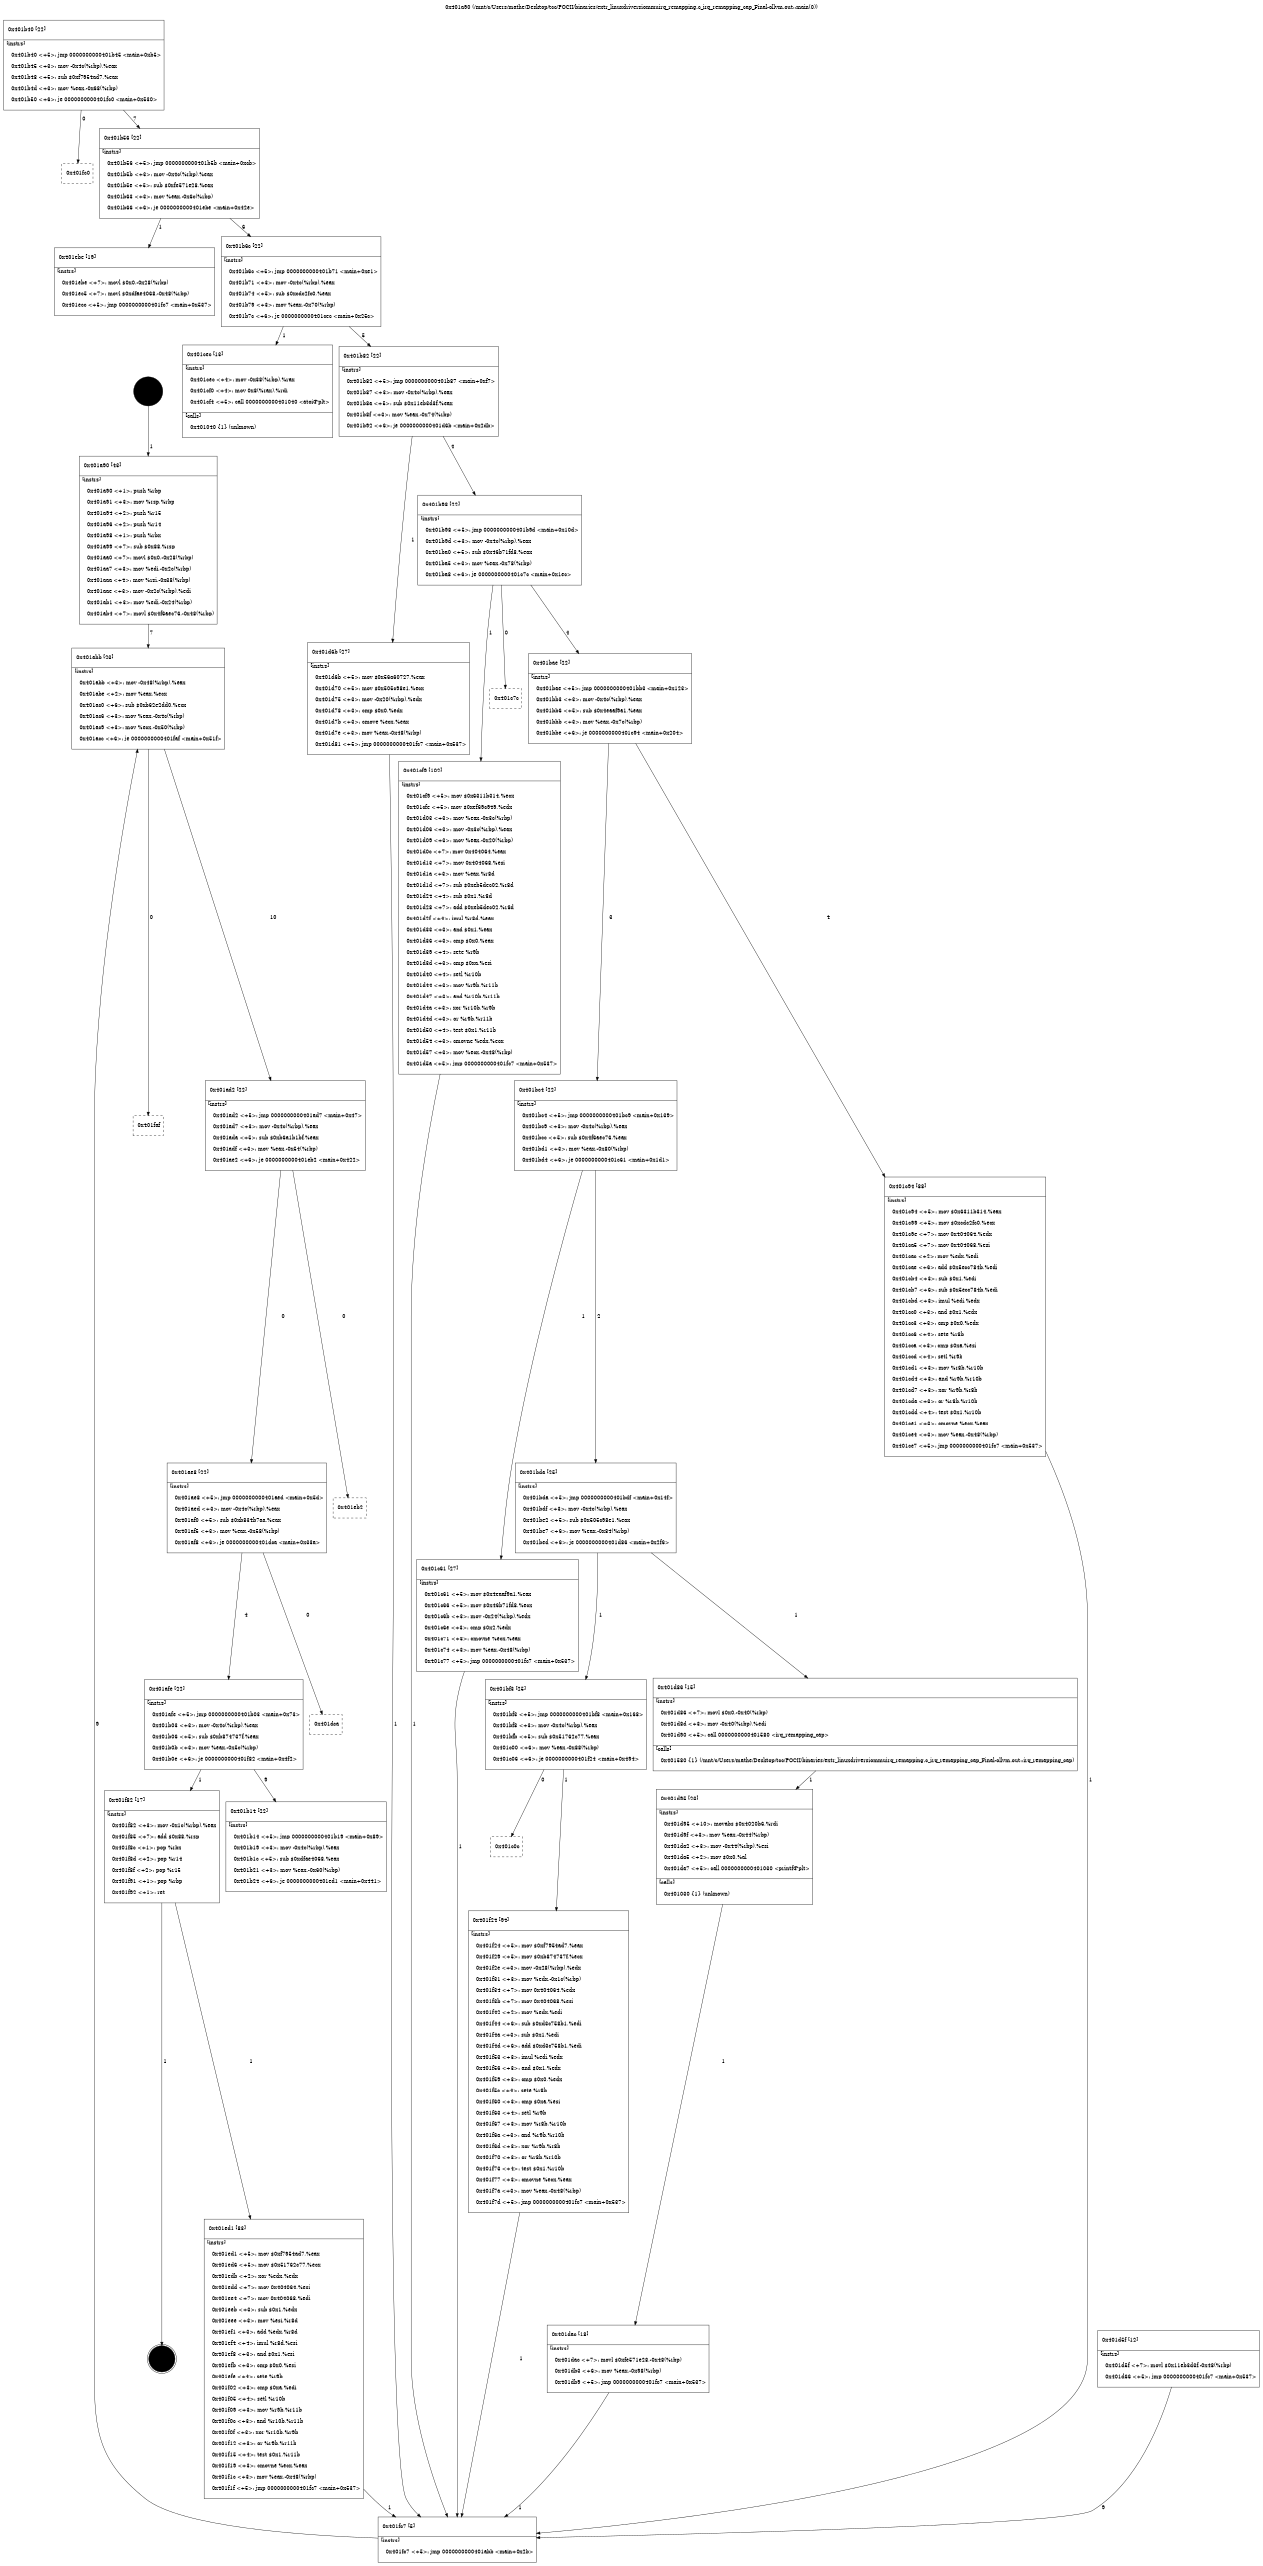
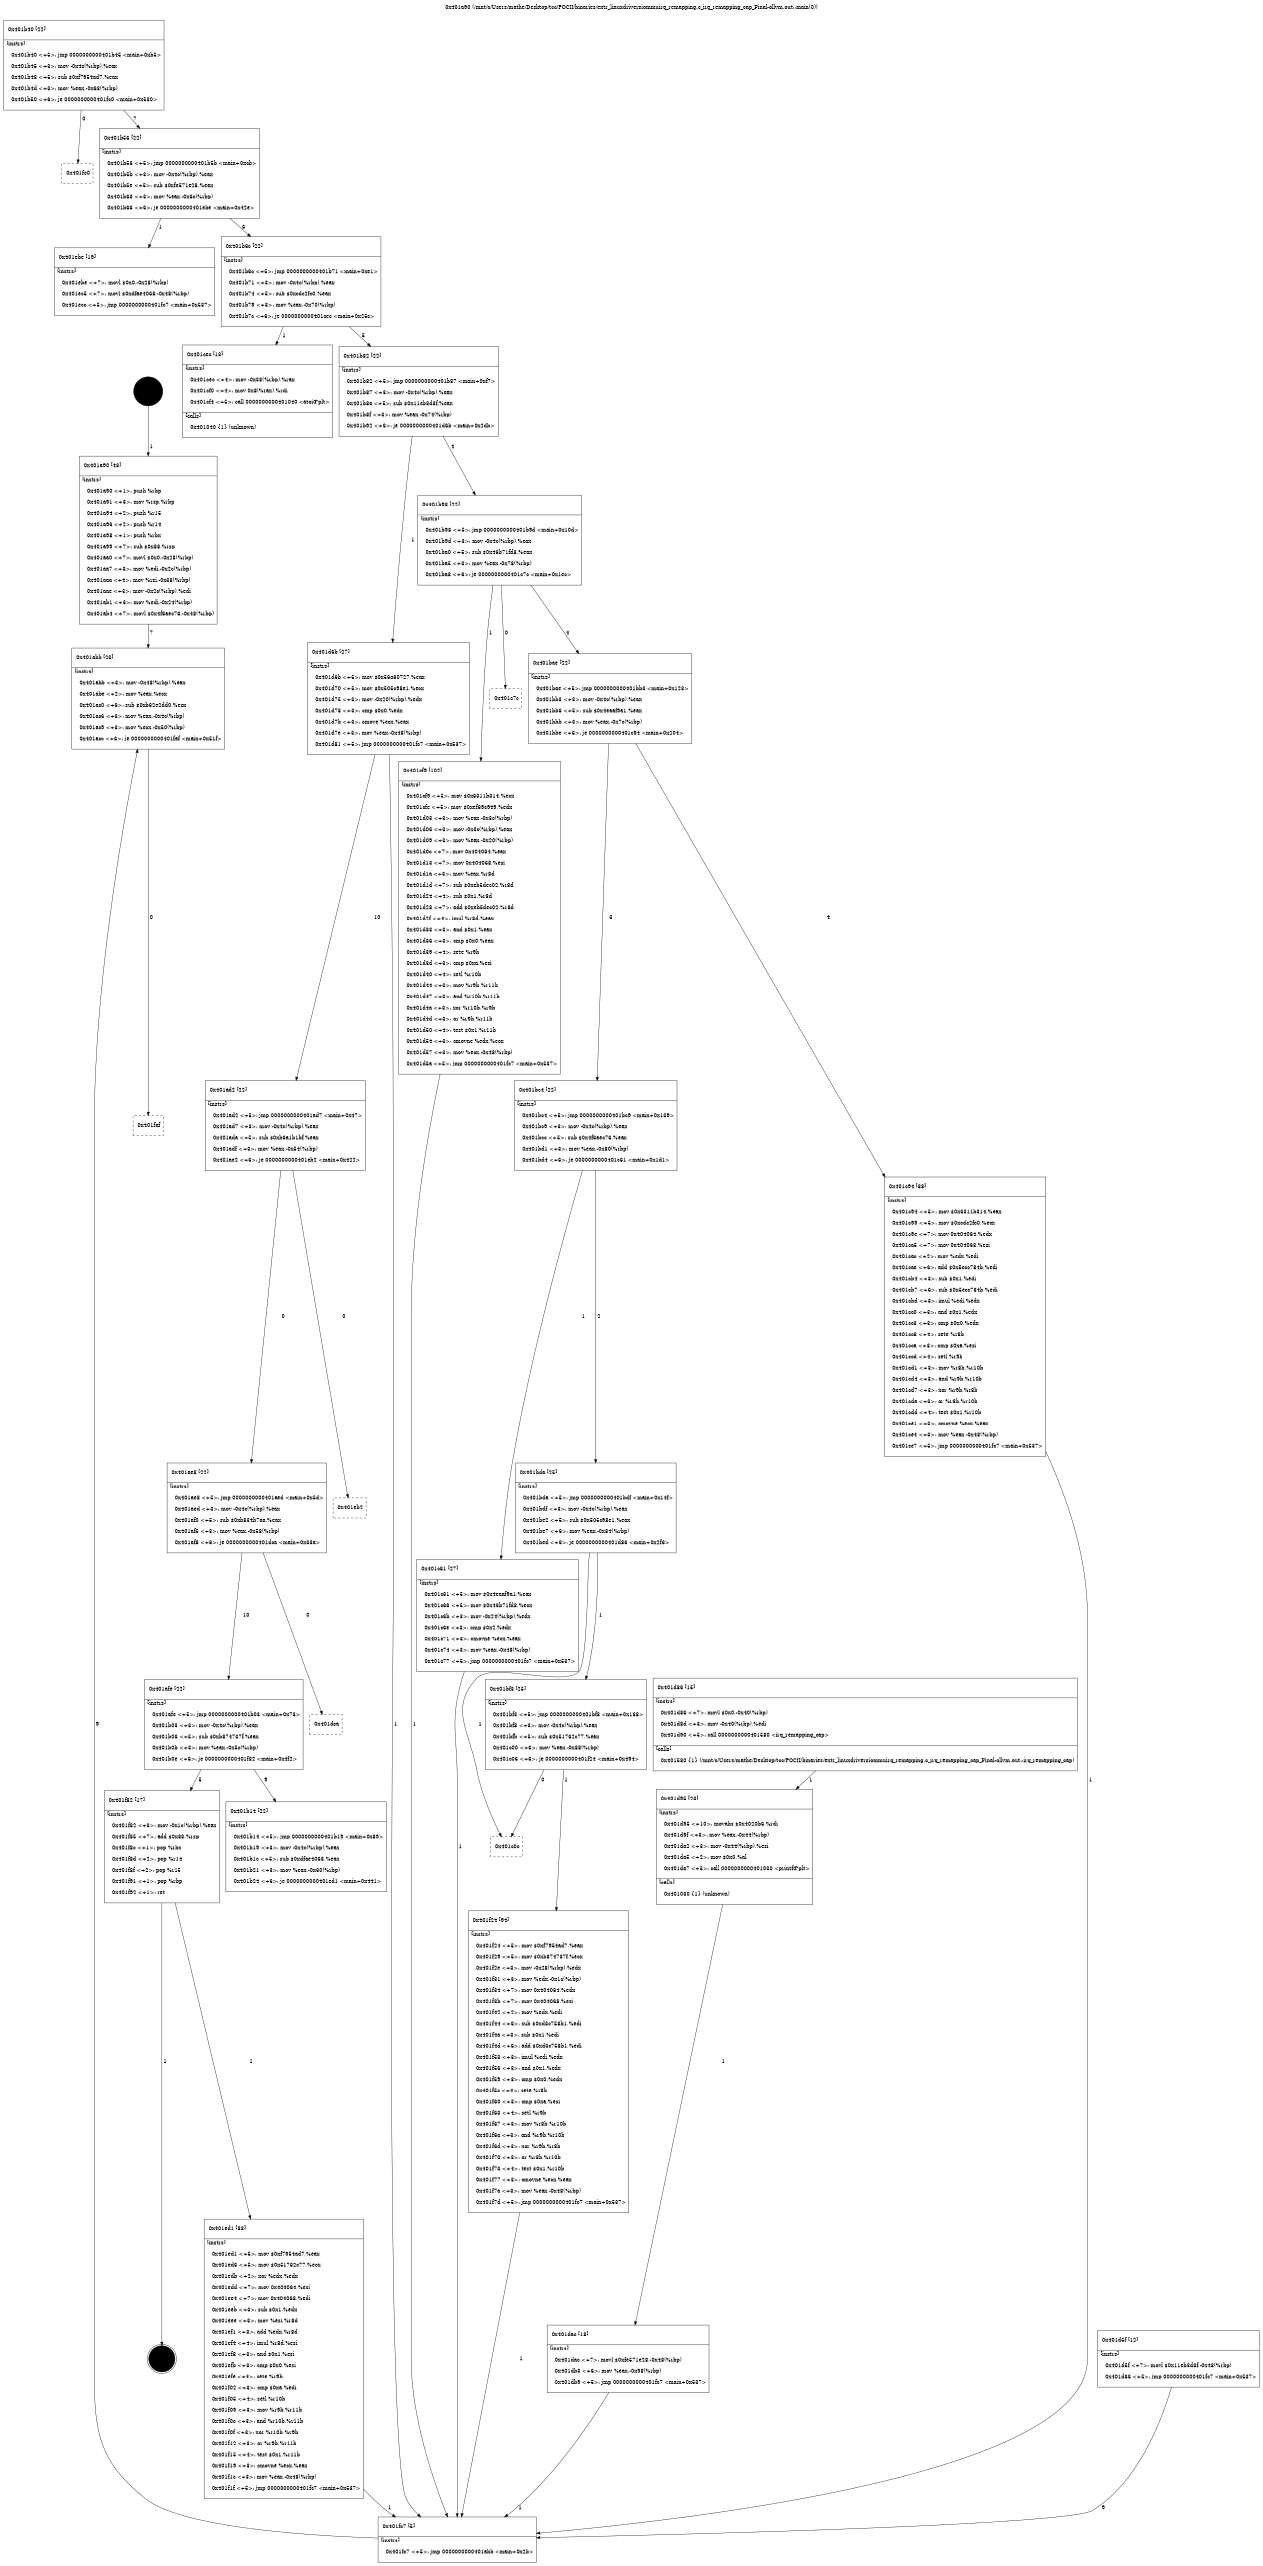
edge "0x401abb [23]" -> "0x401ad2 [22]": now "0x401d6b [27]" -> "0x401ad2 [22]"
edge "0x401bda [25]" -> "0x401d86 [15]": now "0x401bda [25]" -> "0x401c0c"
edge "0x401ae8 [22]" -> "0x401afe [22]": label " 4" -> " 10"
edge "0x401afe [22]" -> "0x401f82 [17]": label " 1" -> " 5"
